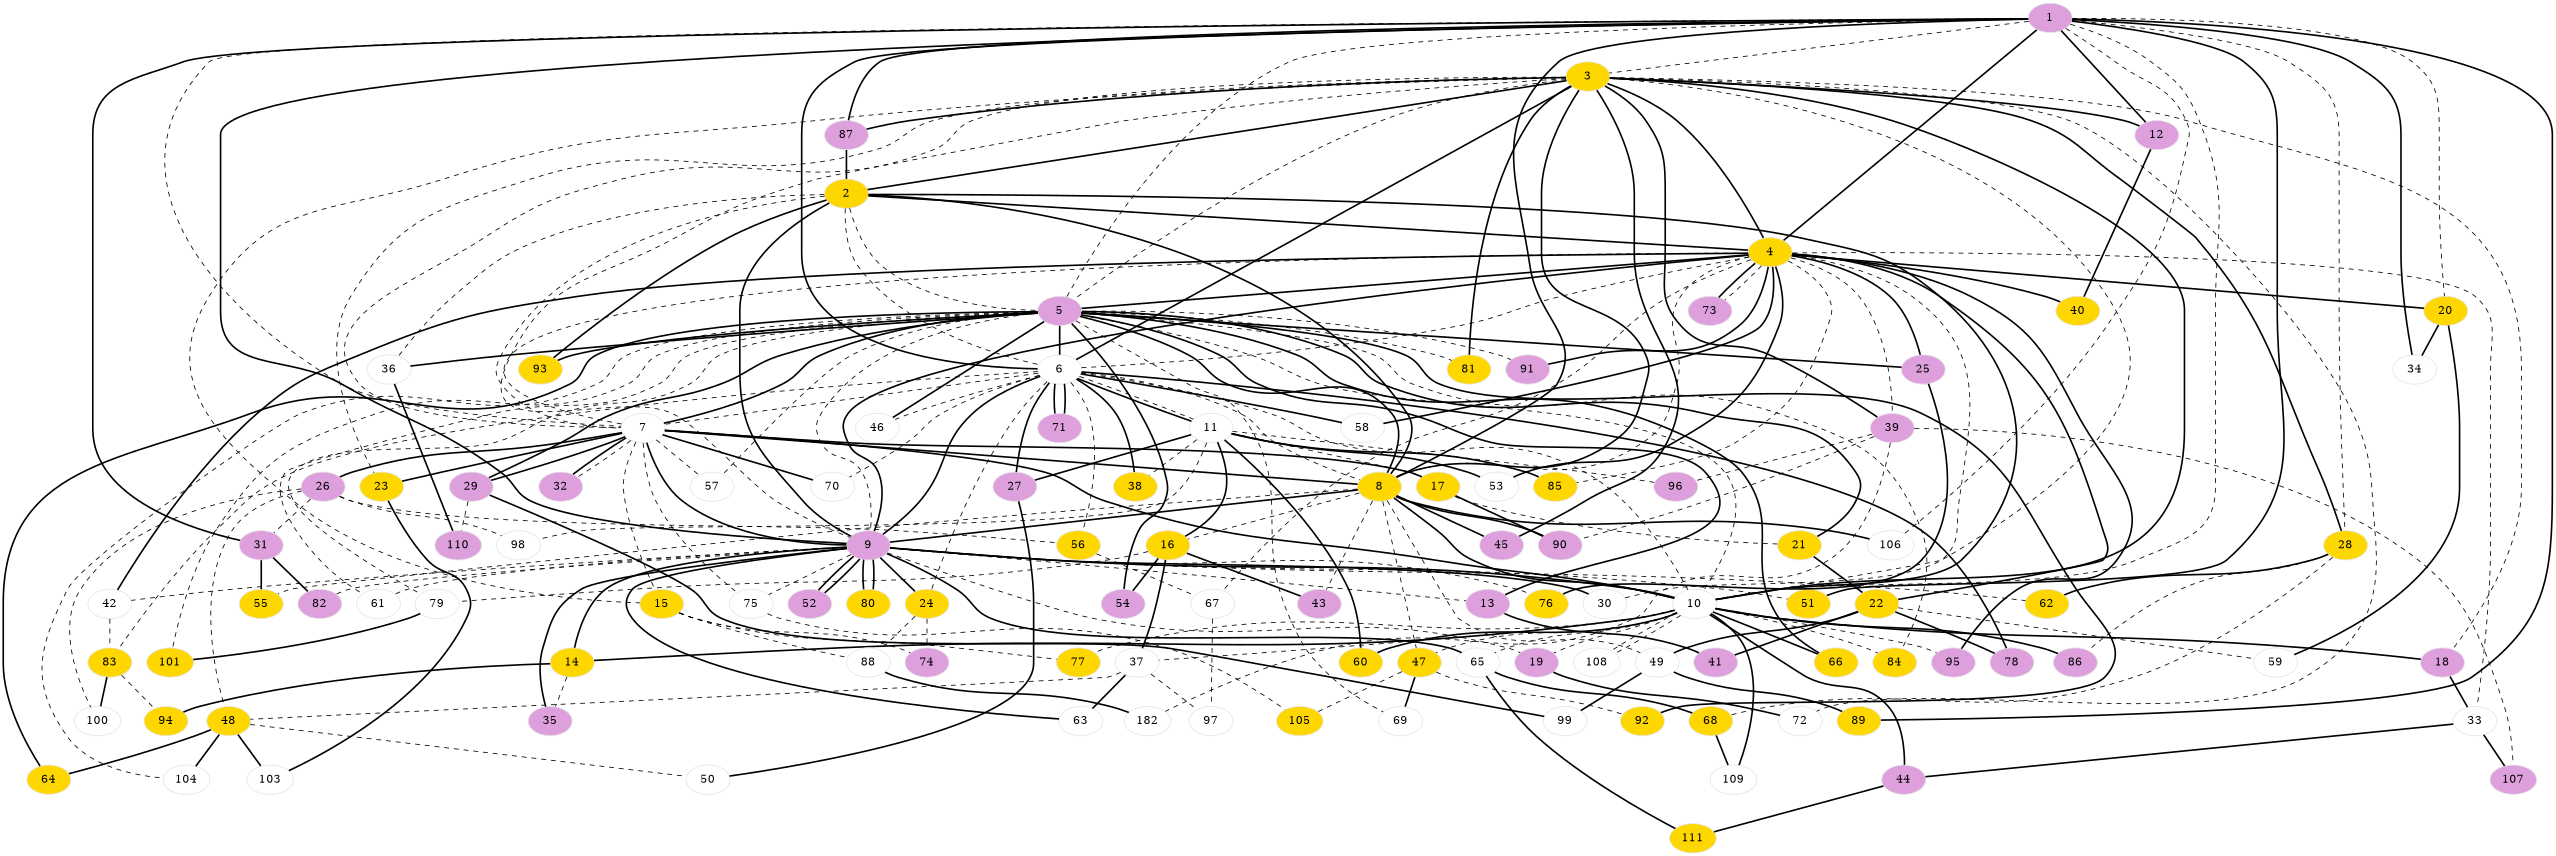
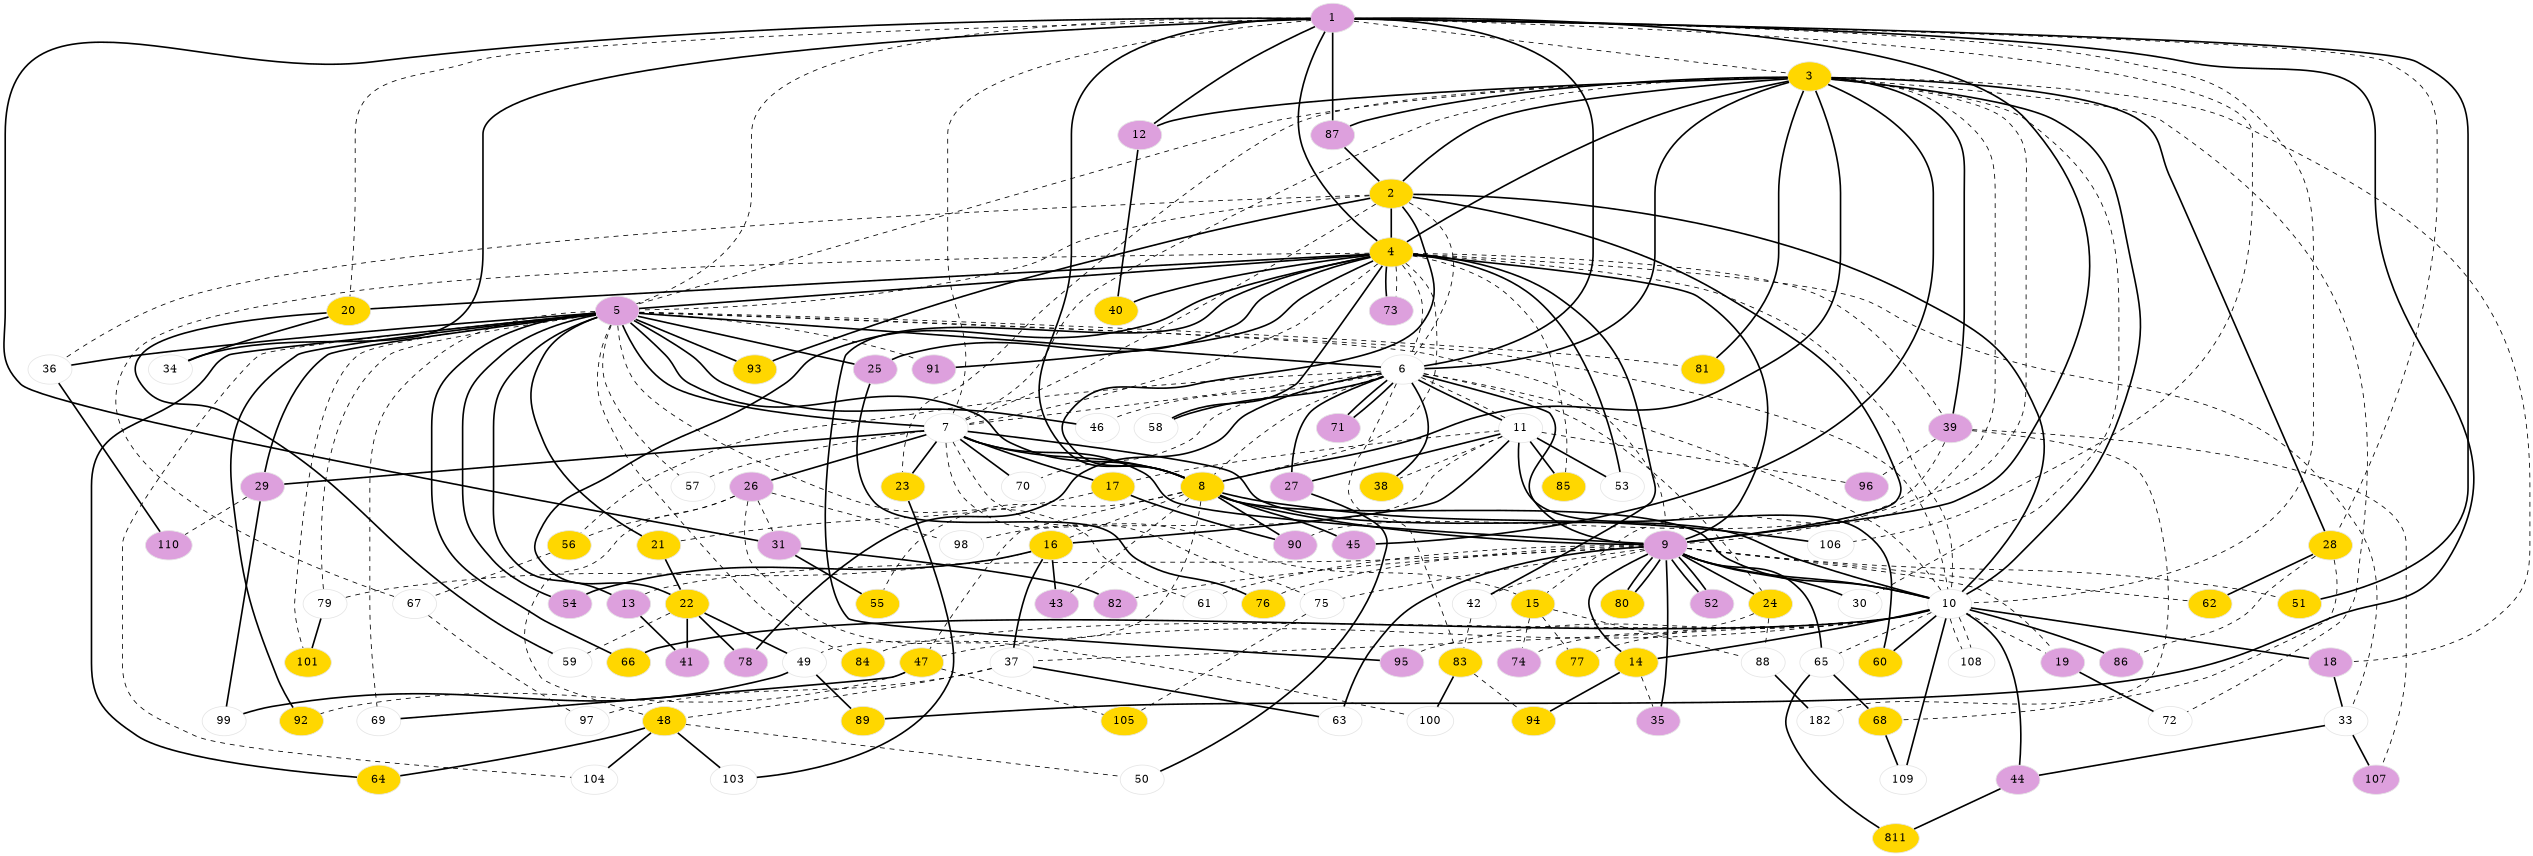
node "32": removed
node "111": label "111" -> "811"
